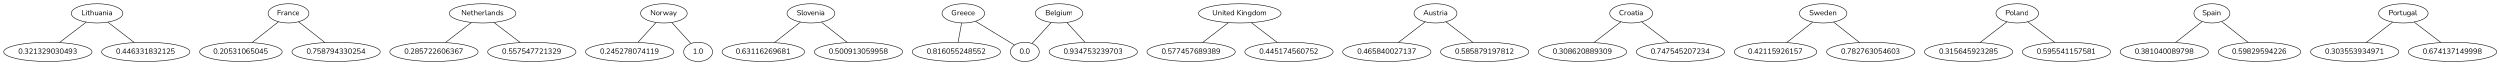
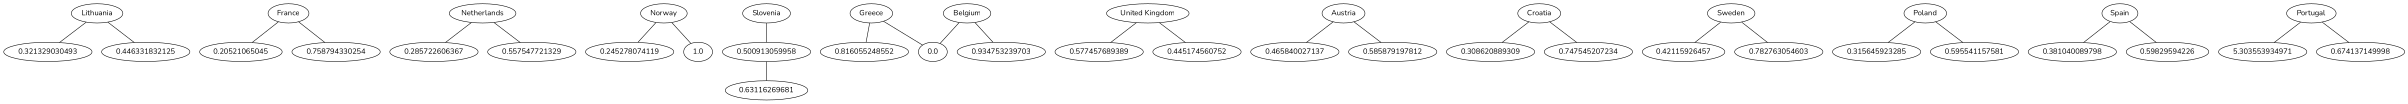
edge "Slovenia" -- "0.63116269681": now "0.500913059958" -- "0.63116269681"
node "0.20531065045": label "0.20531065045" -> "0.20521065045"
node "0.42115926157": label "0.42115926157" -> "0.42115926457"
node "0.303553934971": label "0.303553934971" -> "5.303553934971"
